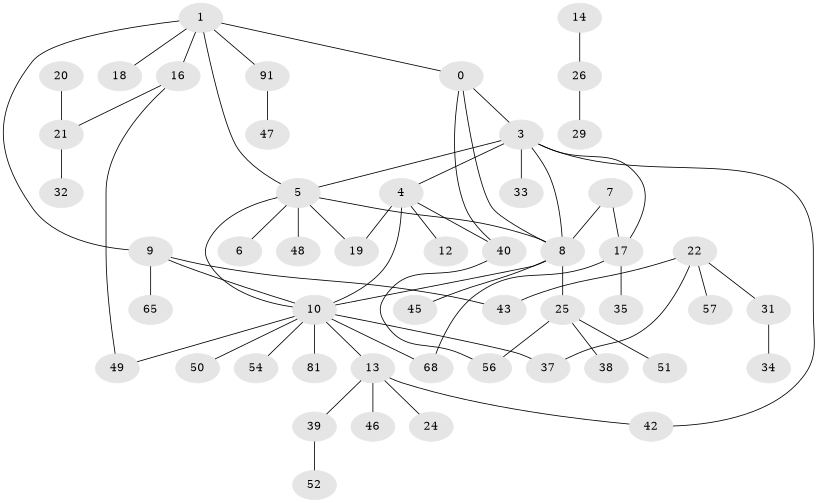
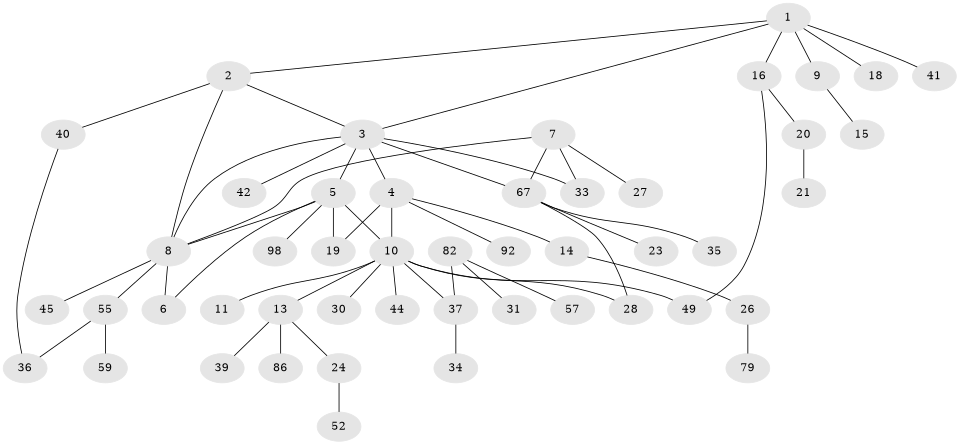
node "91": label "91" -> "41"
node "0": label "0" -> "2"
edge "16" -- "21": now "16" -- "20"
edge "1" -- "5": now "1" -- "3"
node "47": removed
node "29": label "29" -> "79"
edge "7" -- "33": added
node "32": removed
node "27": added
edge "4" -- "40": now "4" -- "14"
node "48": label "48" -> "98"
node "12": label "12" -> "92"
node "17": label "17" -> "67"
node "23": added
node "22": label "22" -> "82"
edge "8" -- "10": now "8" -- "6"
edge "9" -- "10": removed
node "65": label "65" -> "15"
node "43": removed
node "25": label "25" -> "55"
edge "31" -- "34": now "37" -- "34"
node "50": label "50" -> "30"
node "54": label "54" -> "44"
node "81": label "81" -> "11"
node "68": label "68" -> "28"
node "56": label "56" -> "36"
node "38": removed
node "51": label "51" -> "59"
edge "13" -- "42": removed
node "46": label "46" -> "86"
edge "39" -- "52": now "24" -- "52"
